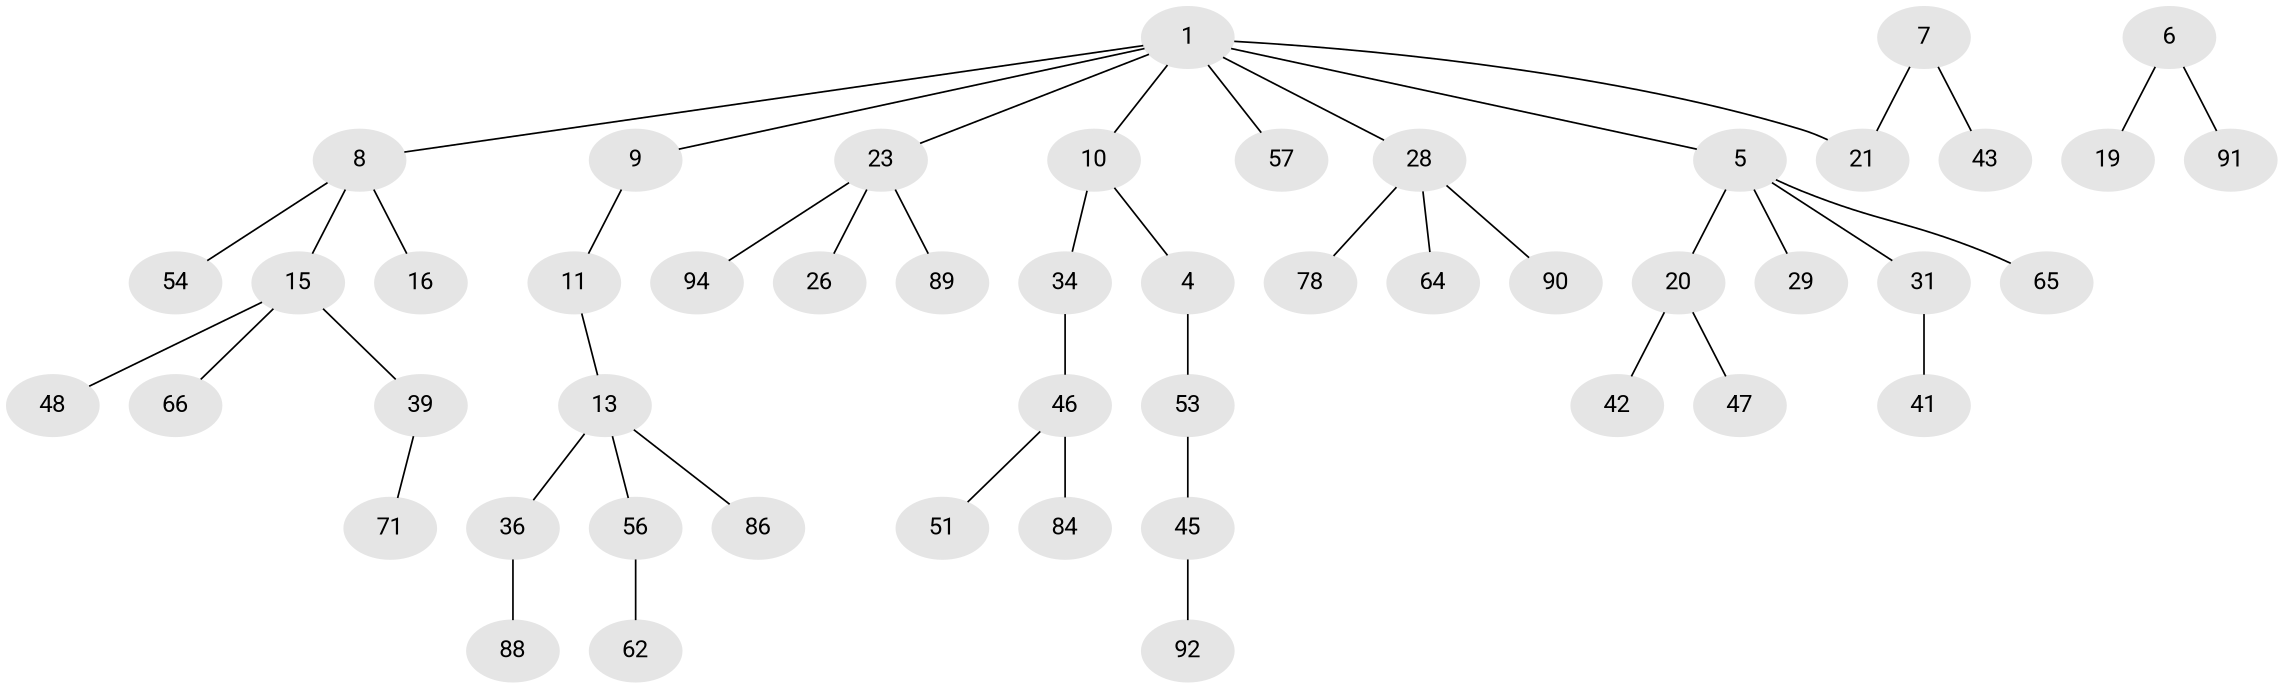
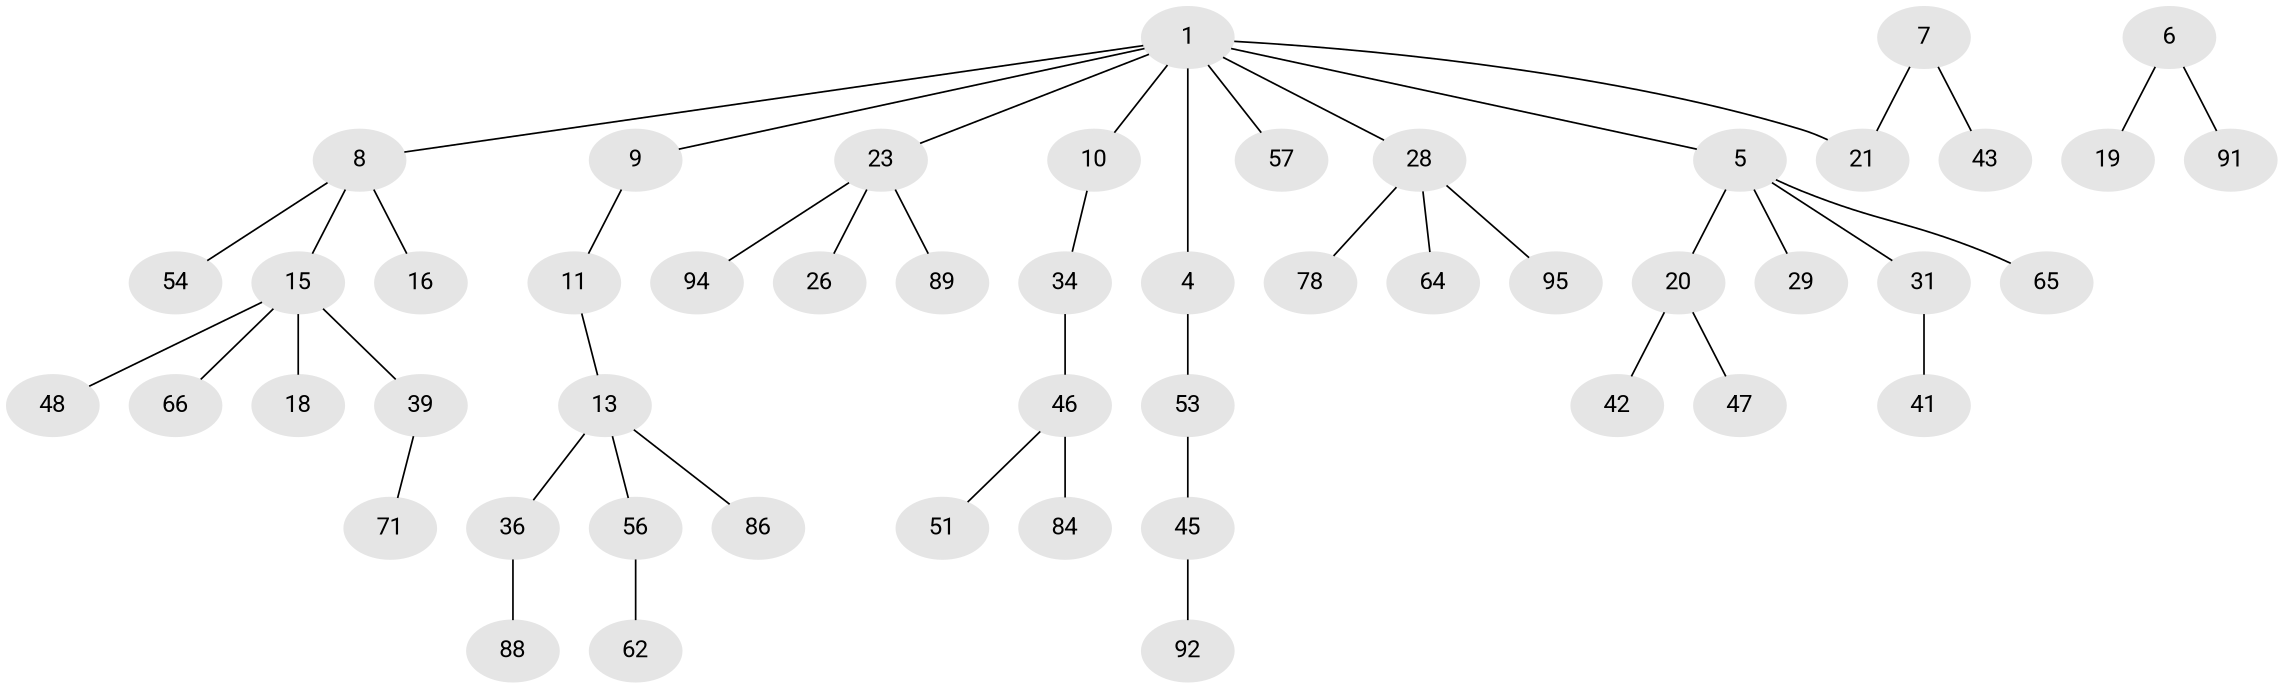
edge "10" -- "4": now "1" -- "4"
node "90": label "90" -> "95"
node "18": added
